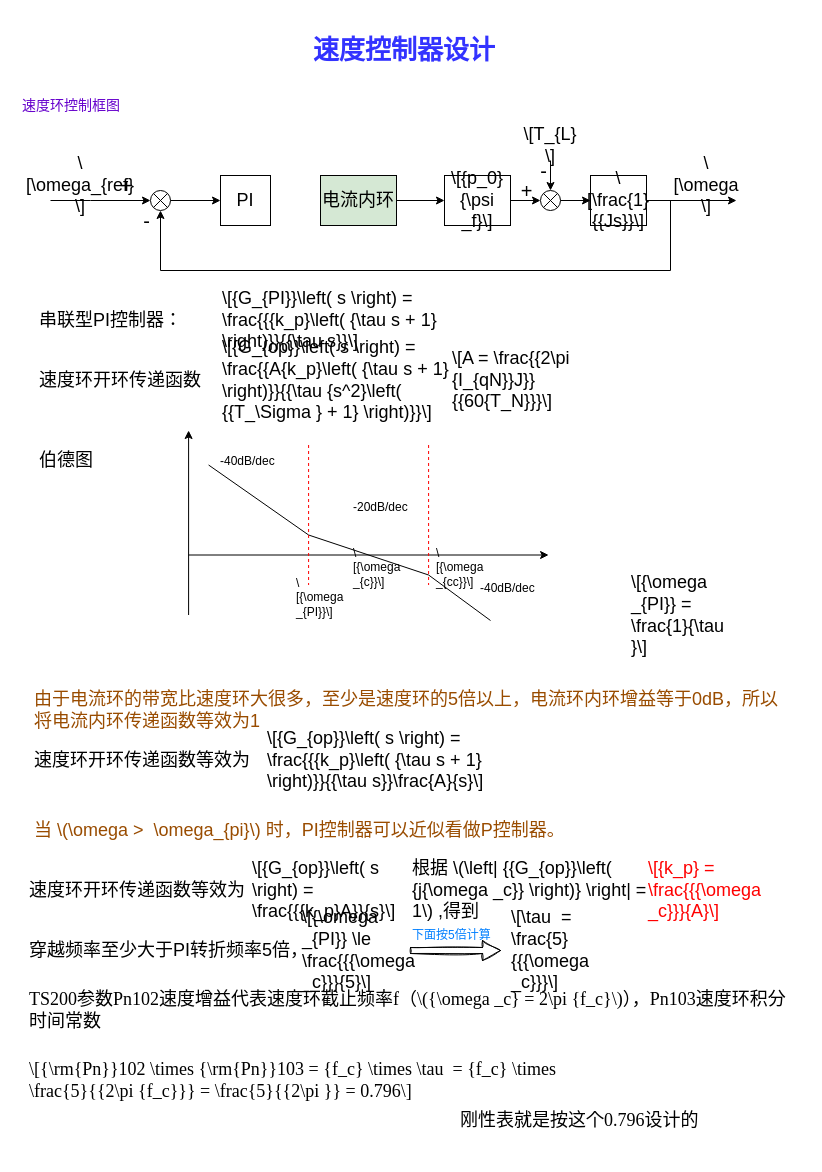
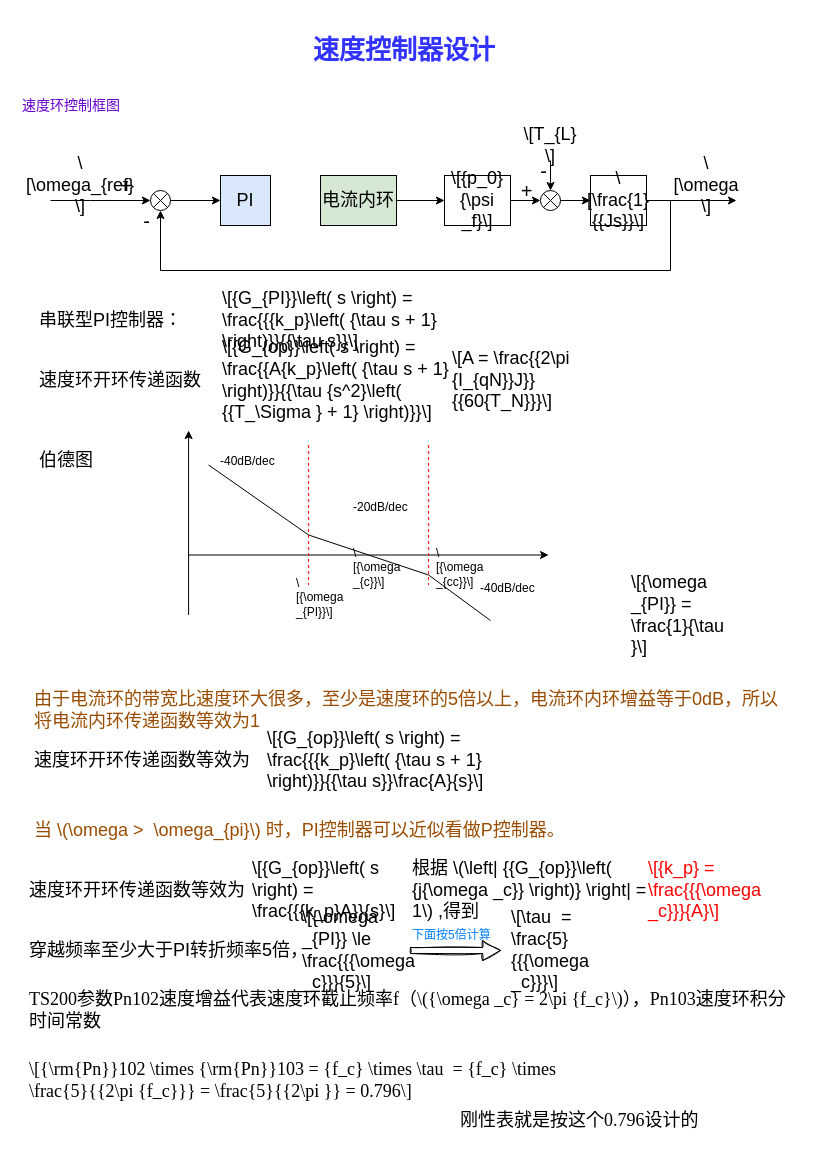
node "PI": fillcolor #ffffff -> #dae8fc
